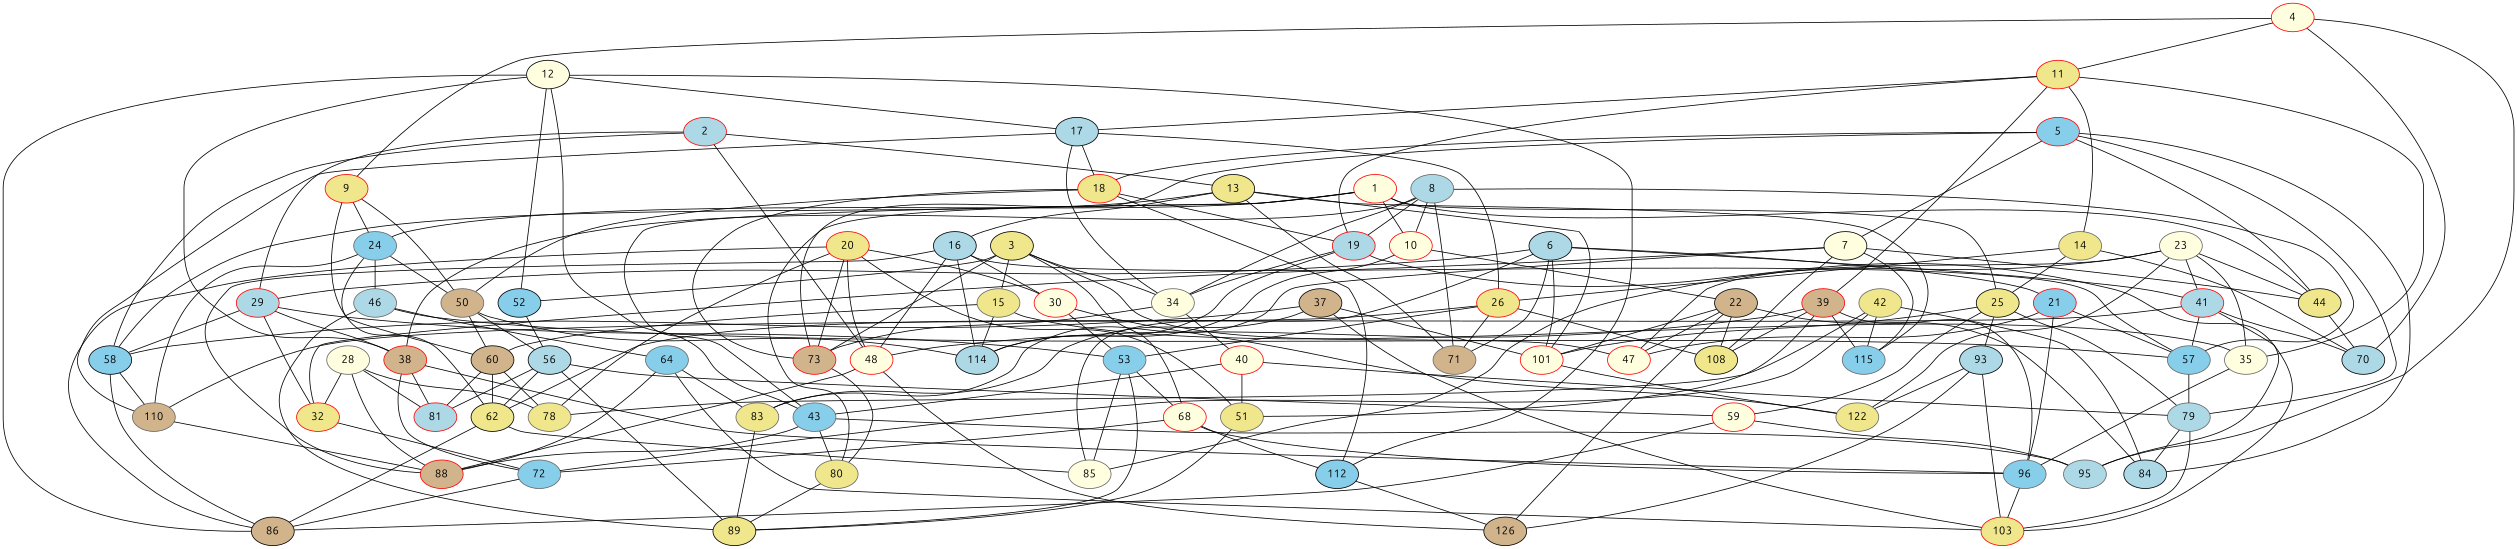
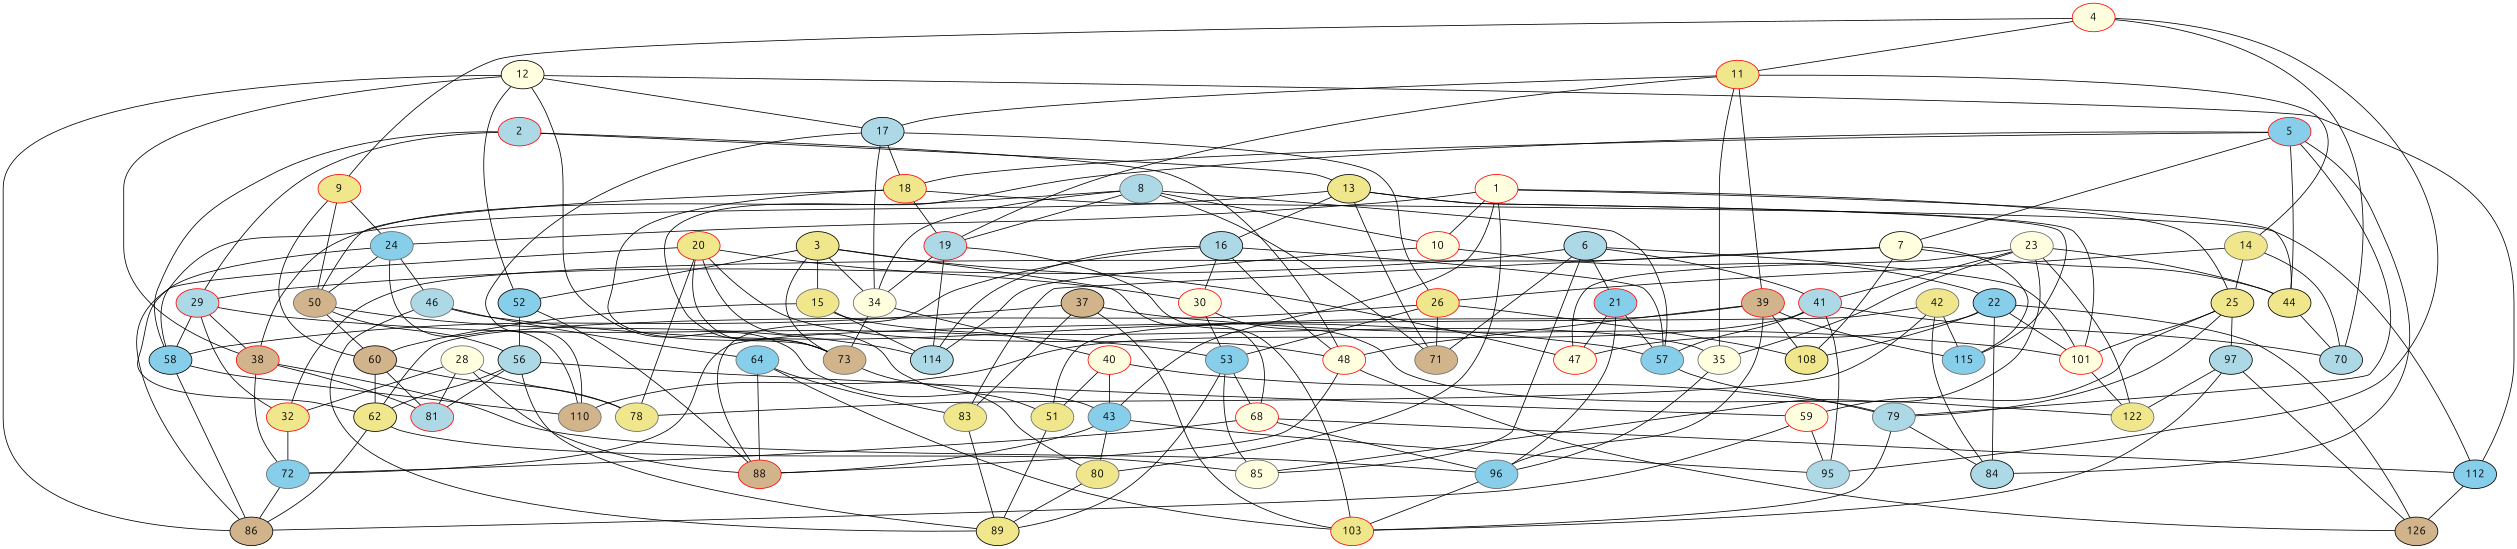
node "22": fillcolor tan -> skyblue
node "73": color red -> gray40
node "93": label "93" -> "97"
edge "110" -- "88": now "52" -- "88"
